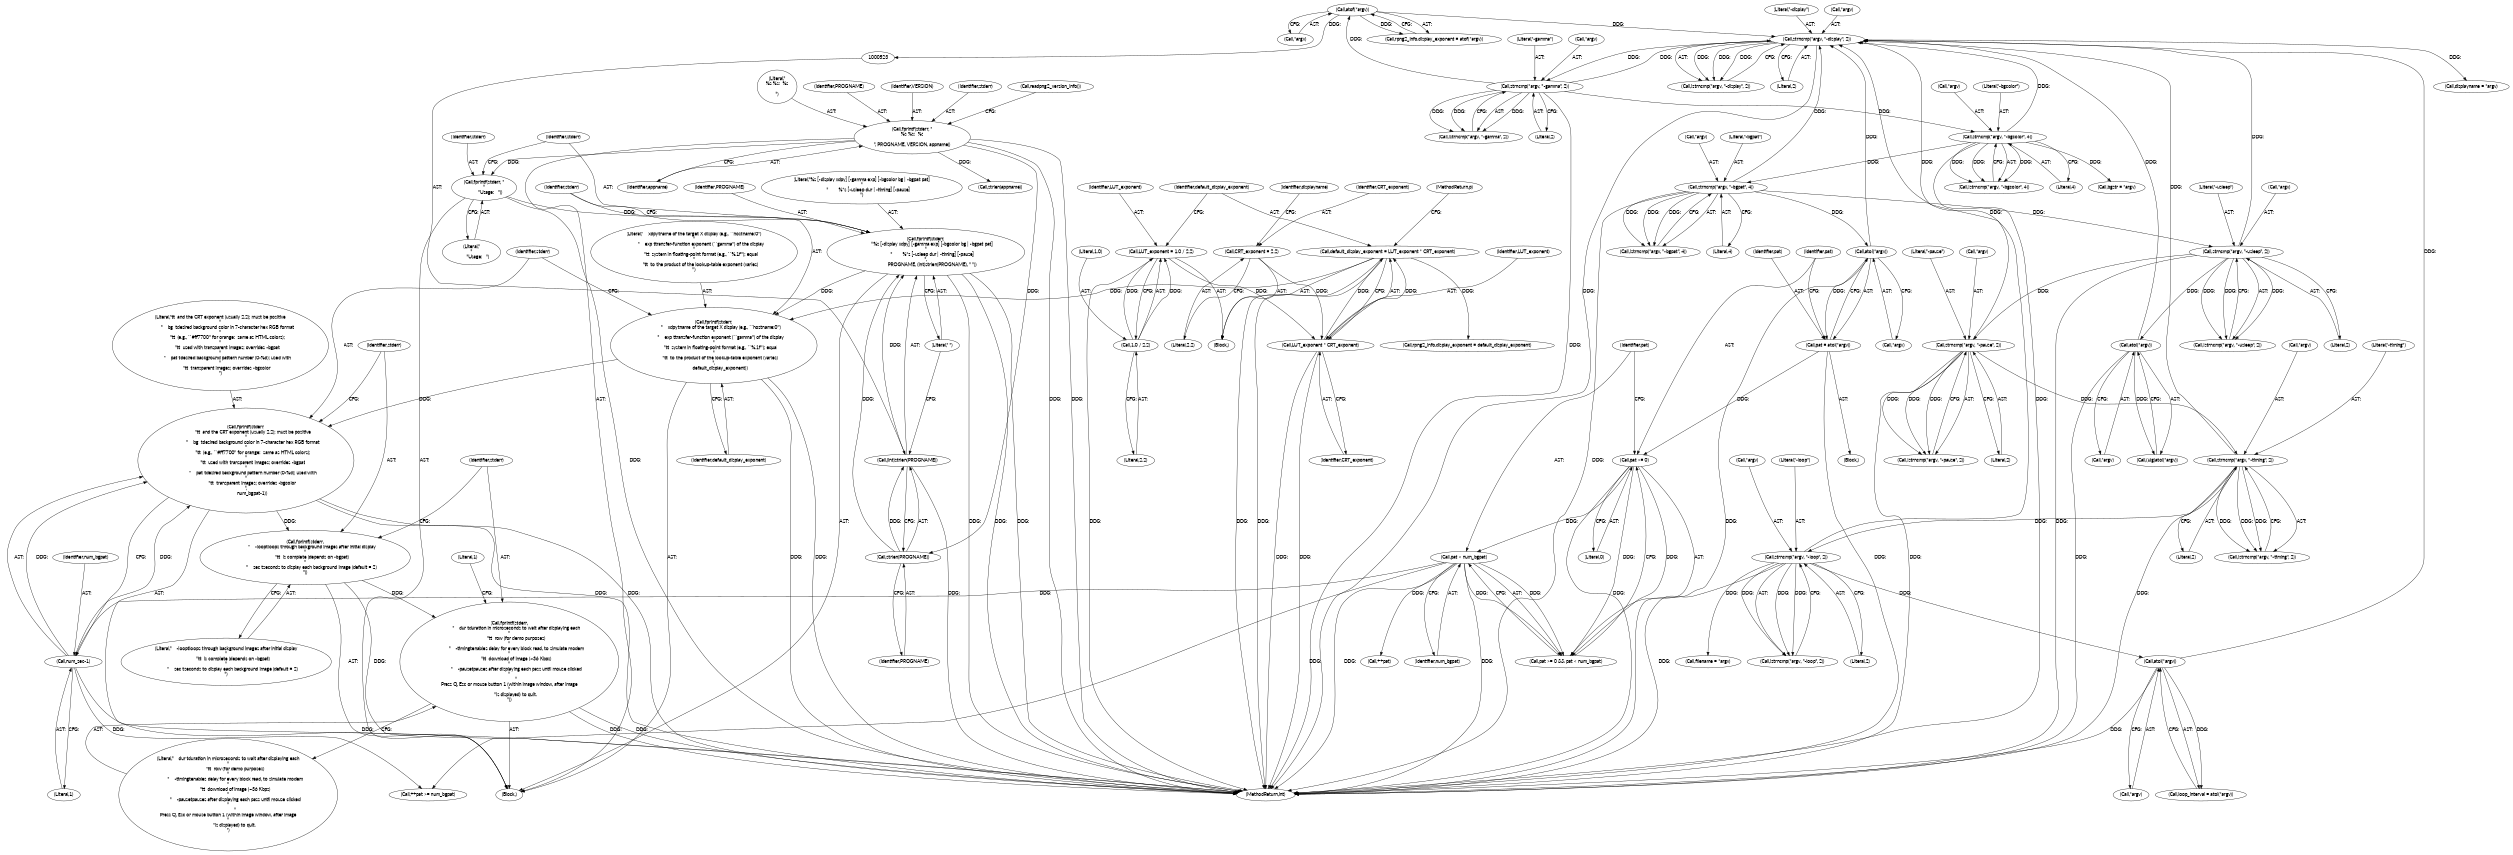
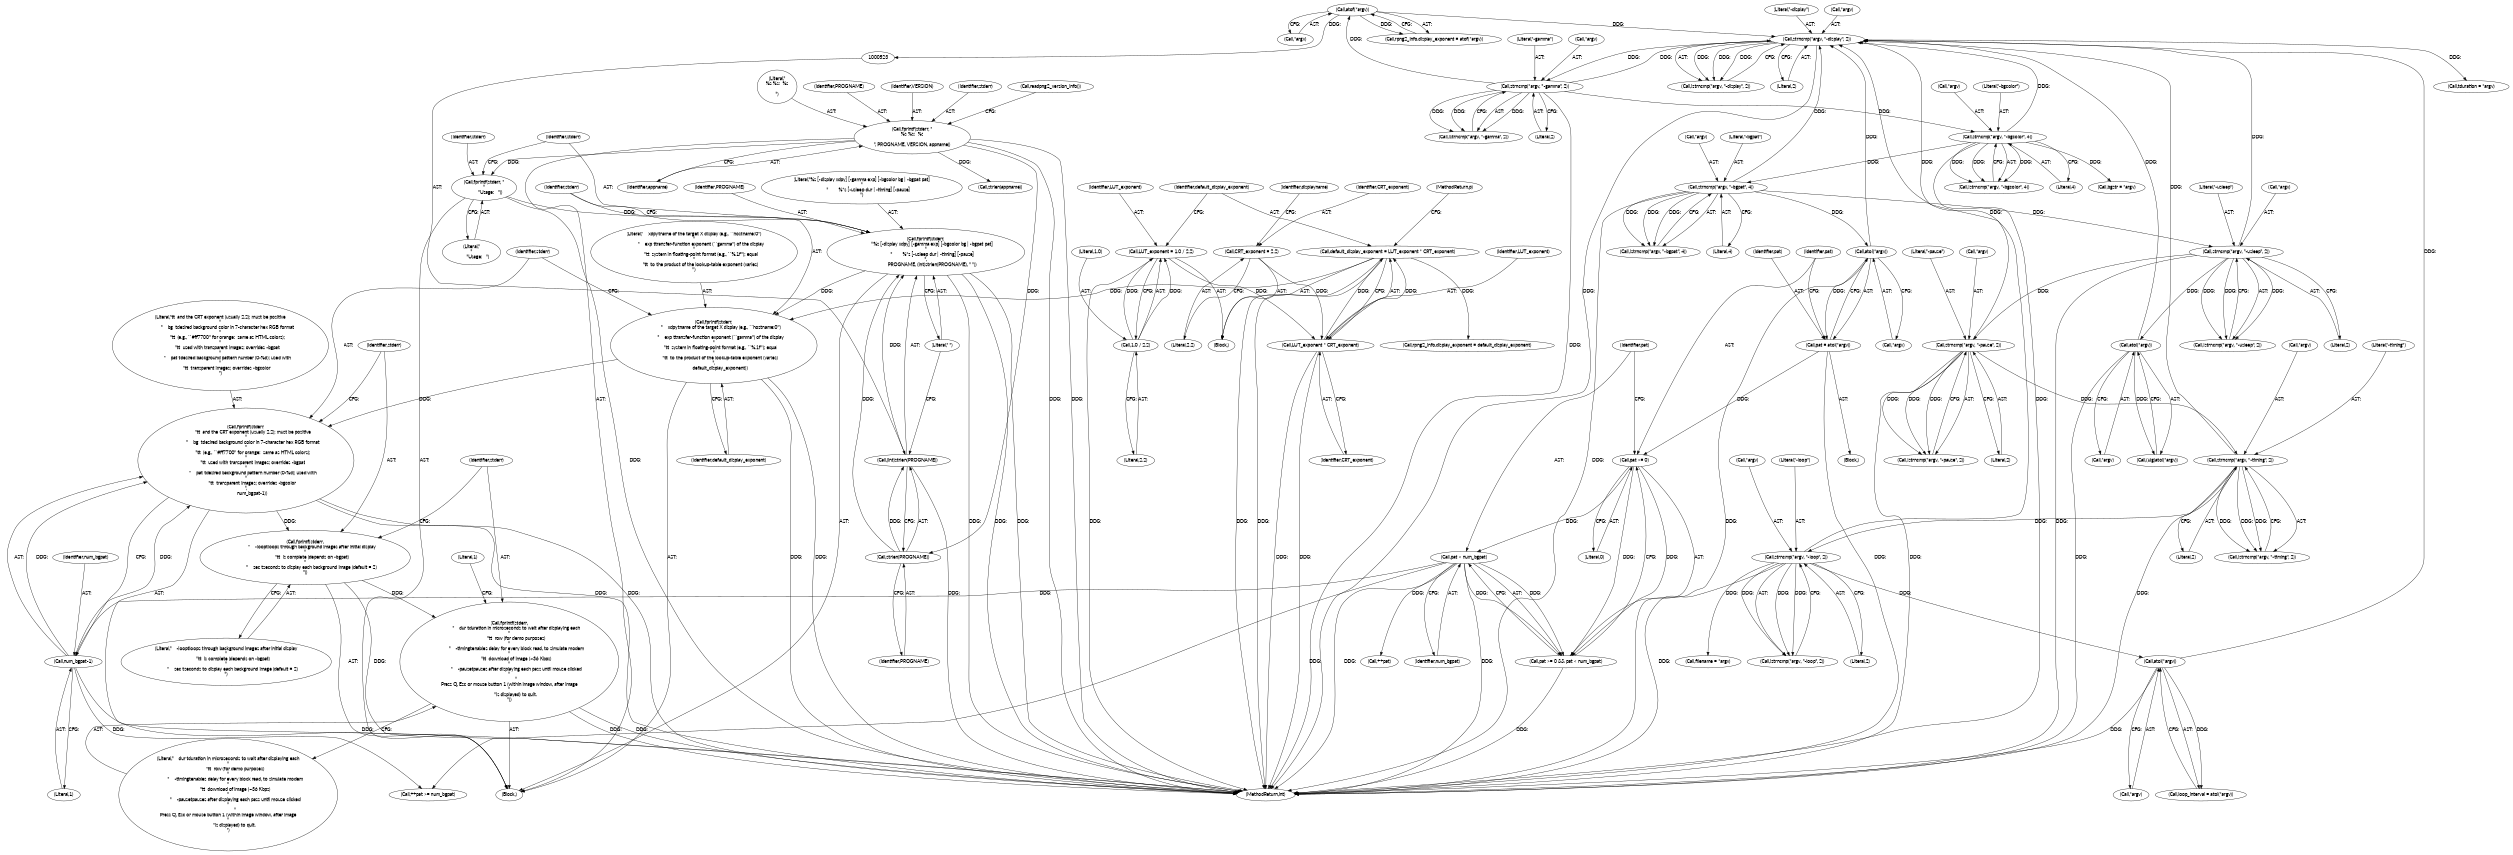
node "(Call,displayname = *argv)": label "(Call,displayname = *argv)" -> "(Call,tduration = *argv)"
node "(Call,num_sec-1)": label "(Call,num_sec-1)" -> "(Call,num_bgpat-1)"
edge "(Call,pat >= 0)" -> "(MethodReturn,int)": now "(Call,pat >= 0 && pat < num_bgpat)" -> "(MethodReturn,int)"
